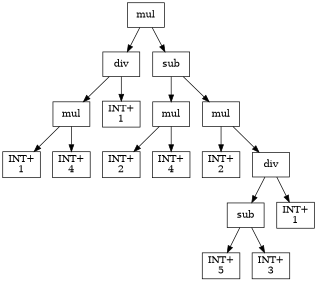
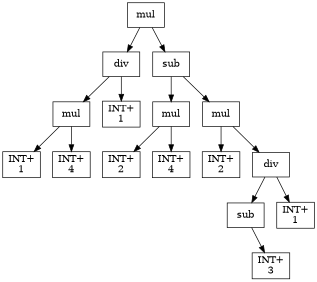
node "INT+ 5": removed
